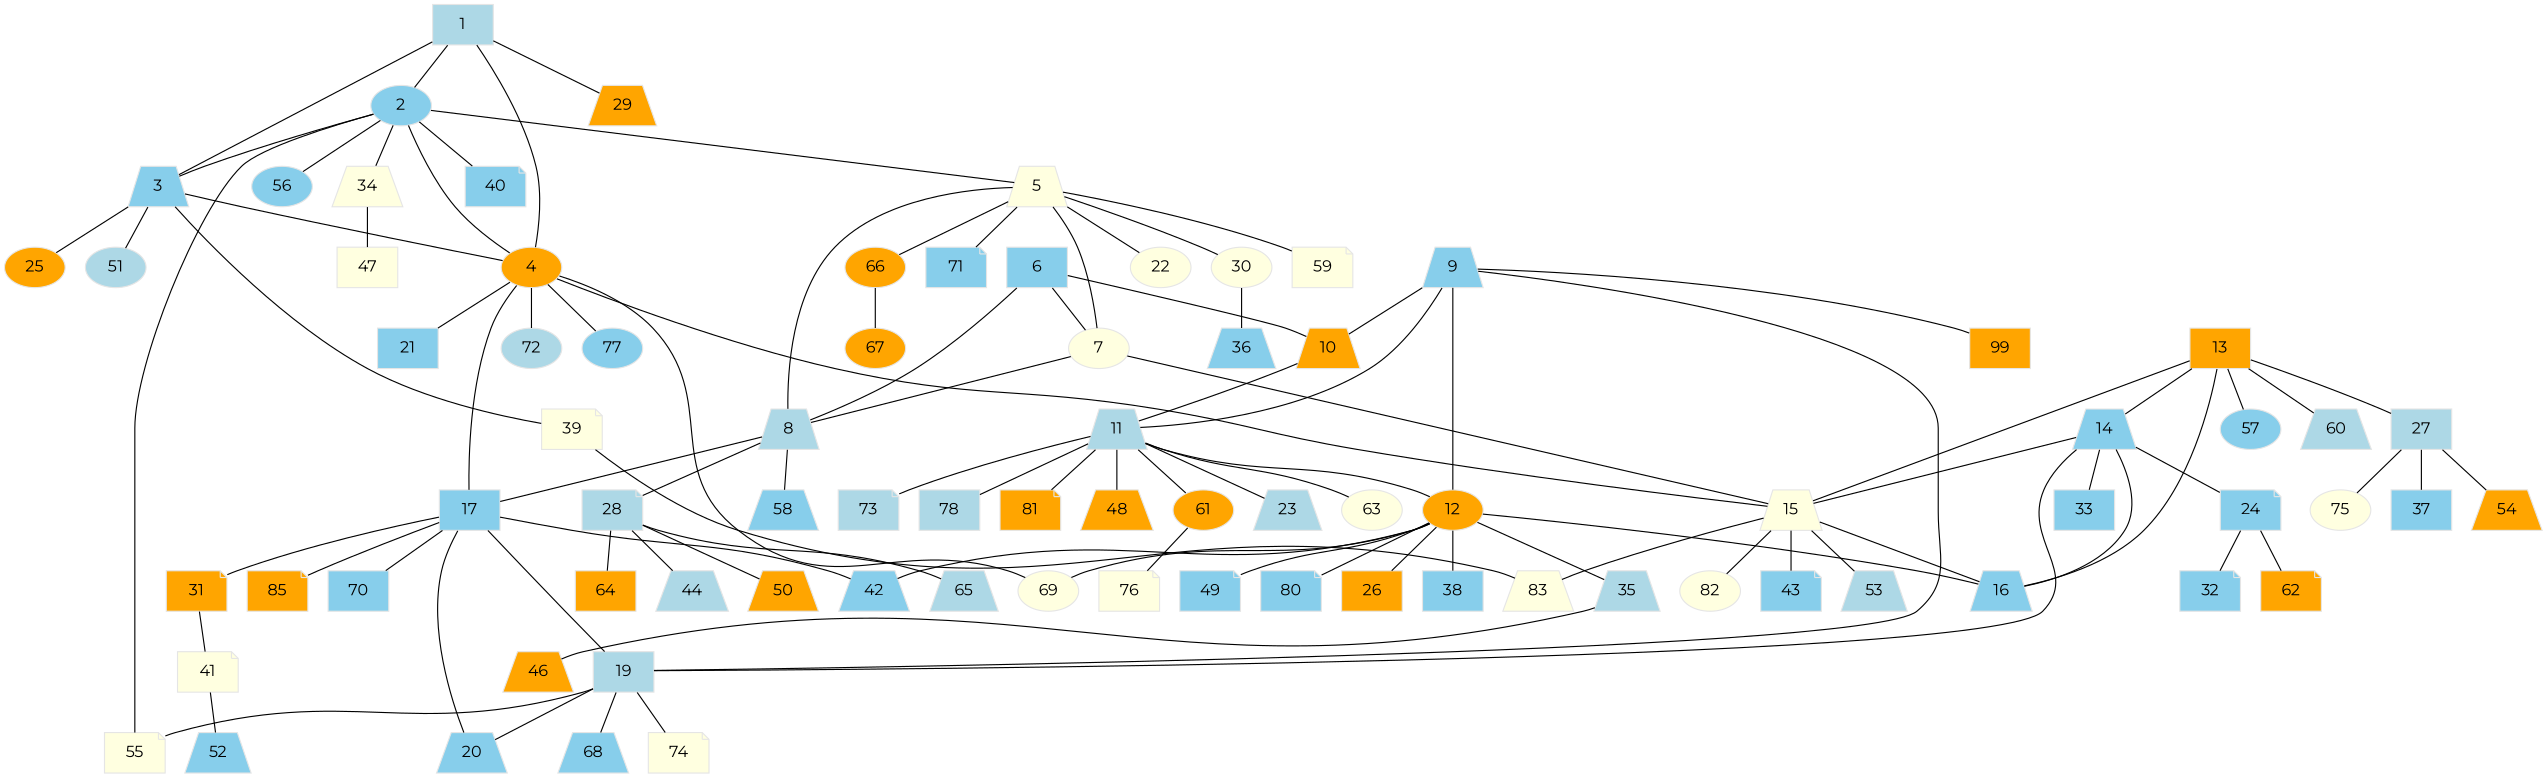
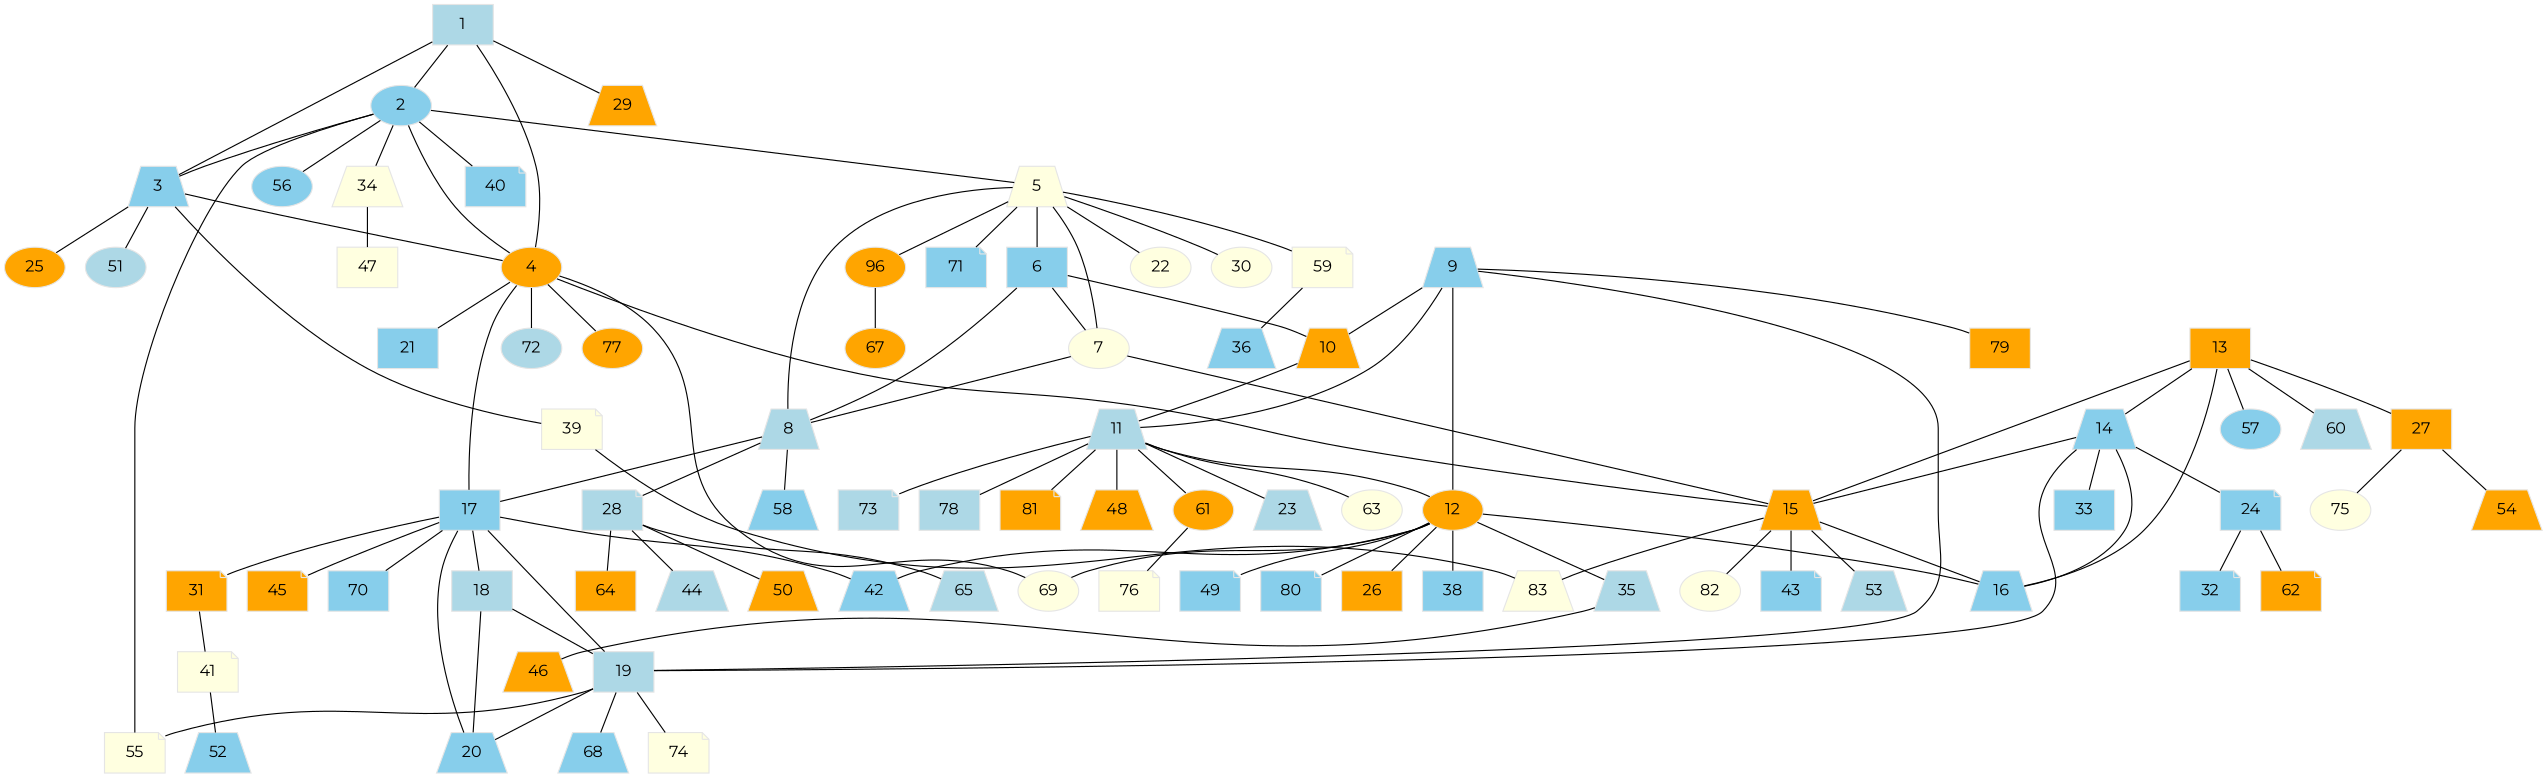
edge "5" -- "6": added
node "66": label "66" -> "96"
edge "30" -- "36": now "59" -- "36"
node "77": fillcolor skyblue -> orange
node "99": label "99" -> "79"
node "27": fillcolor lightblue -> orange
node "15": fillcolor lightyellow -> orange
node "37": removed
node "85": label "85" -> "45"
node "18": added
